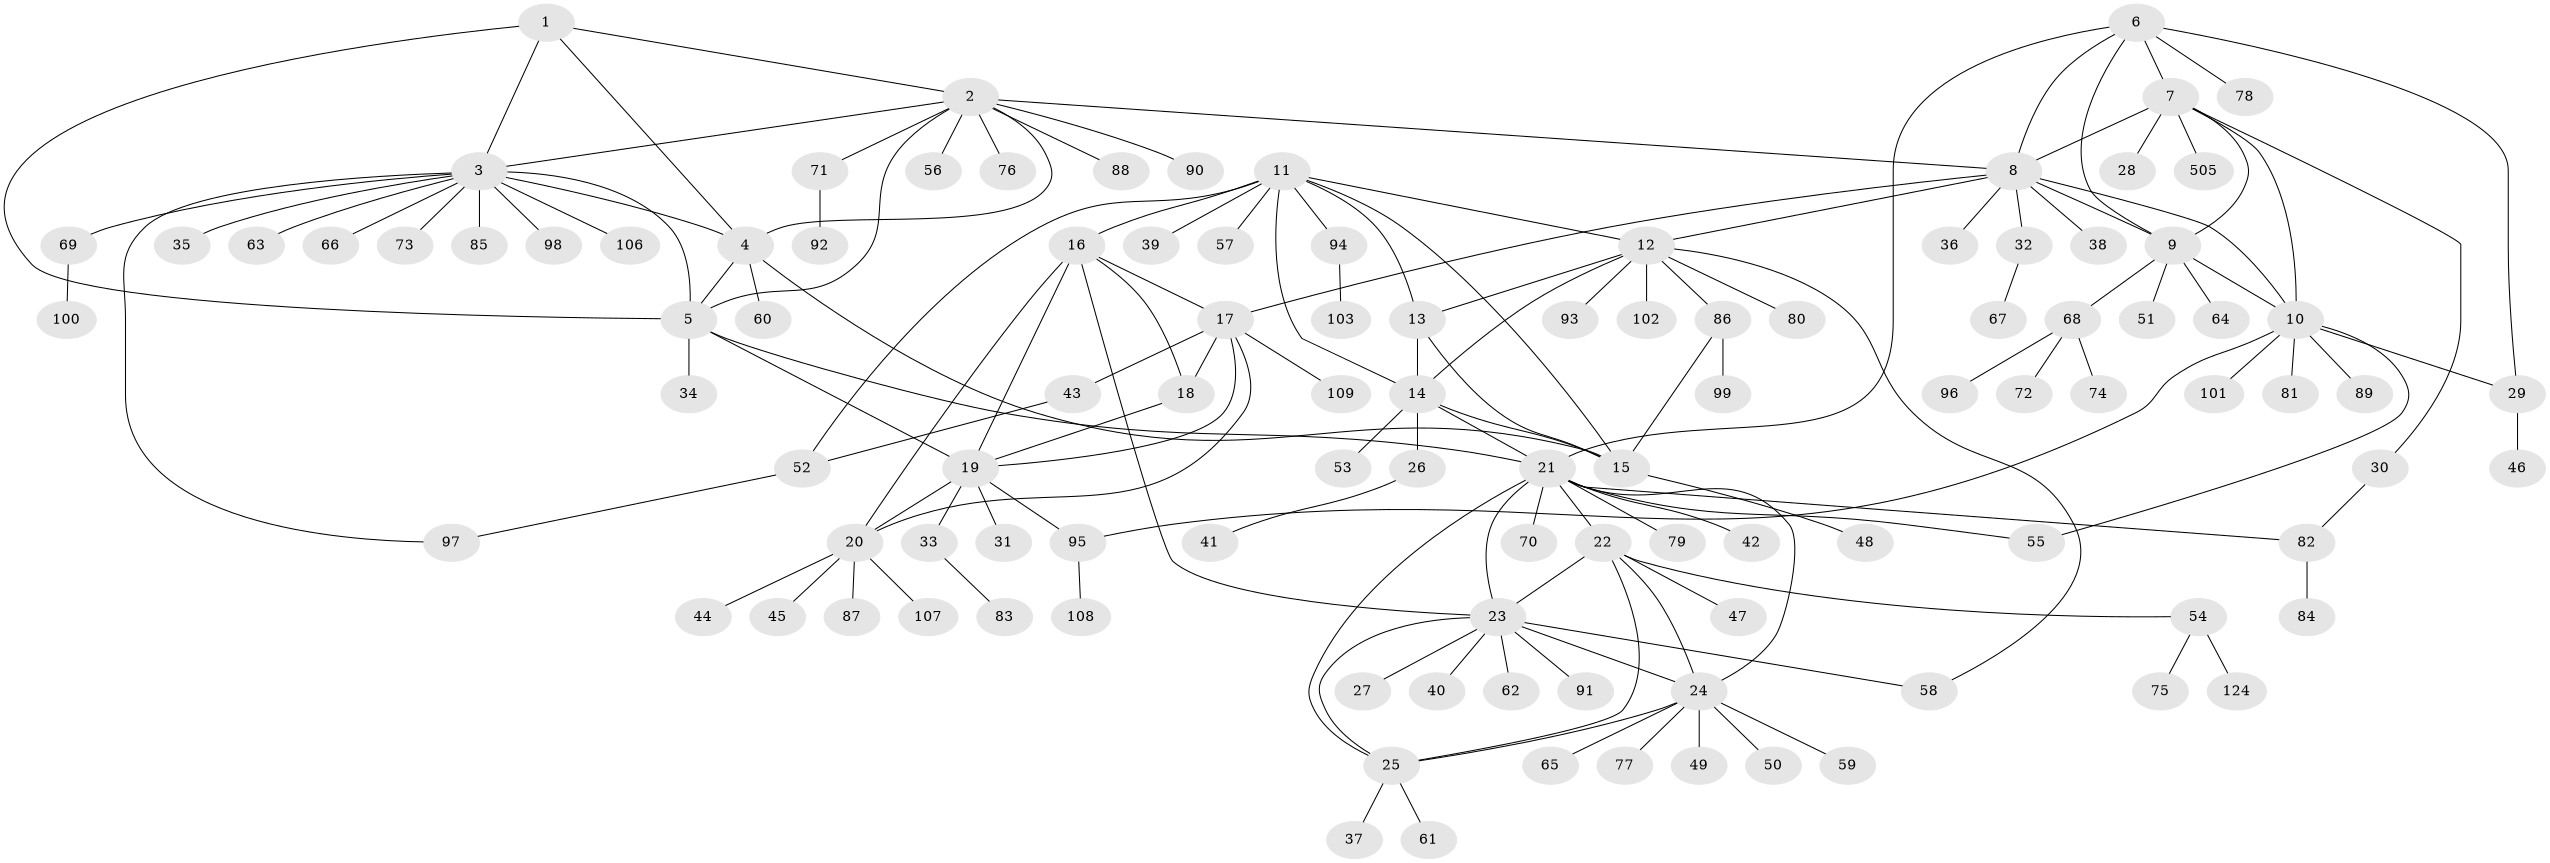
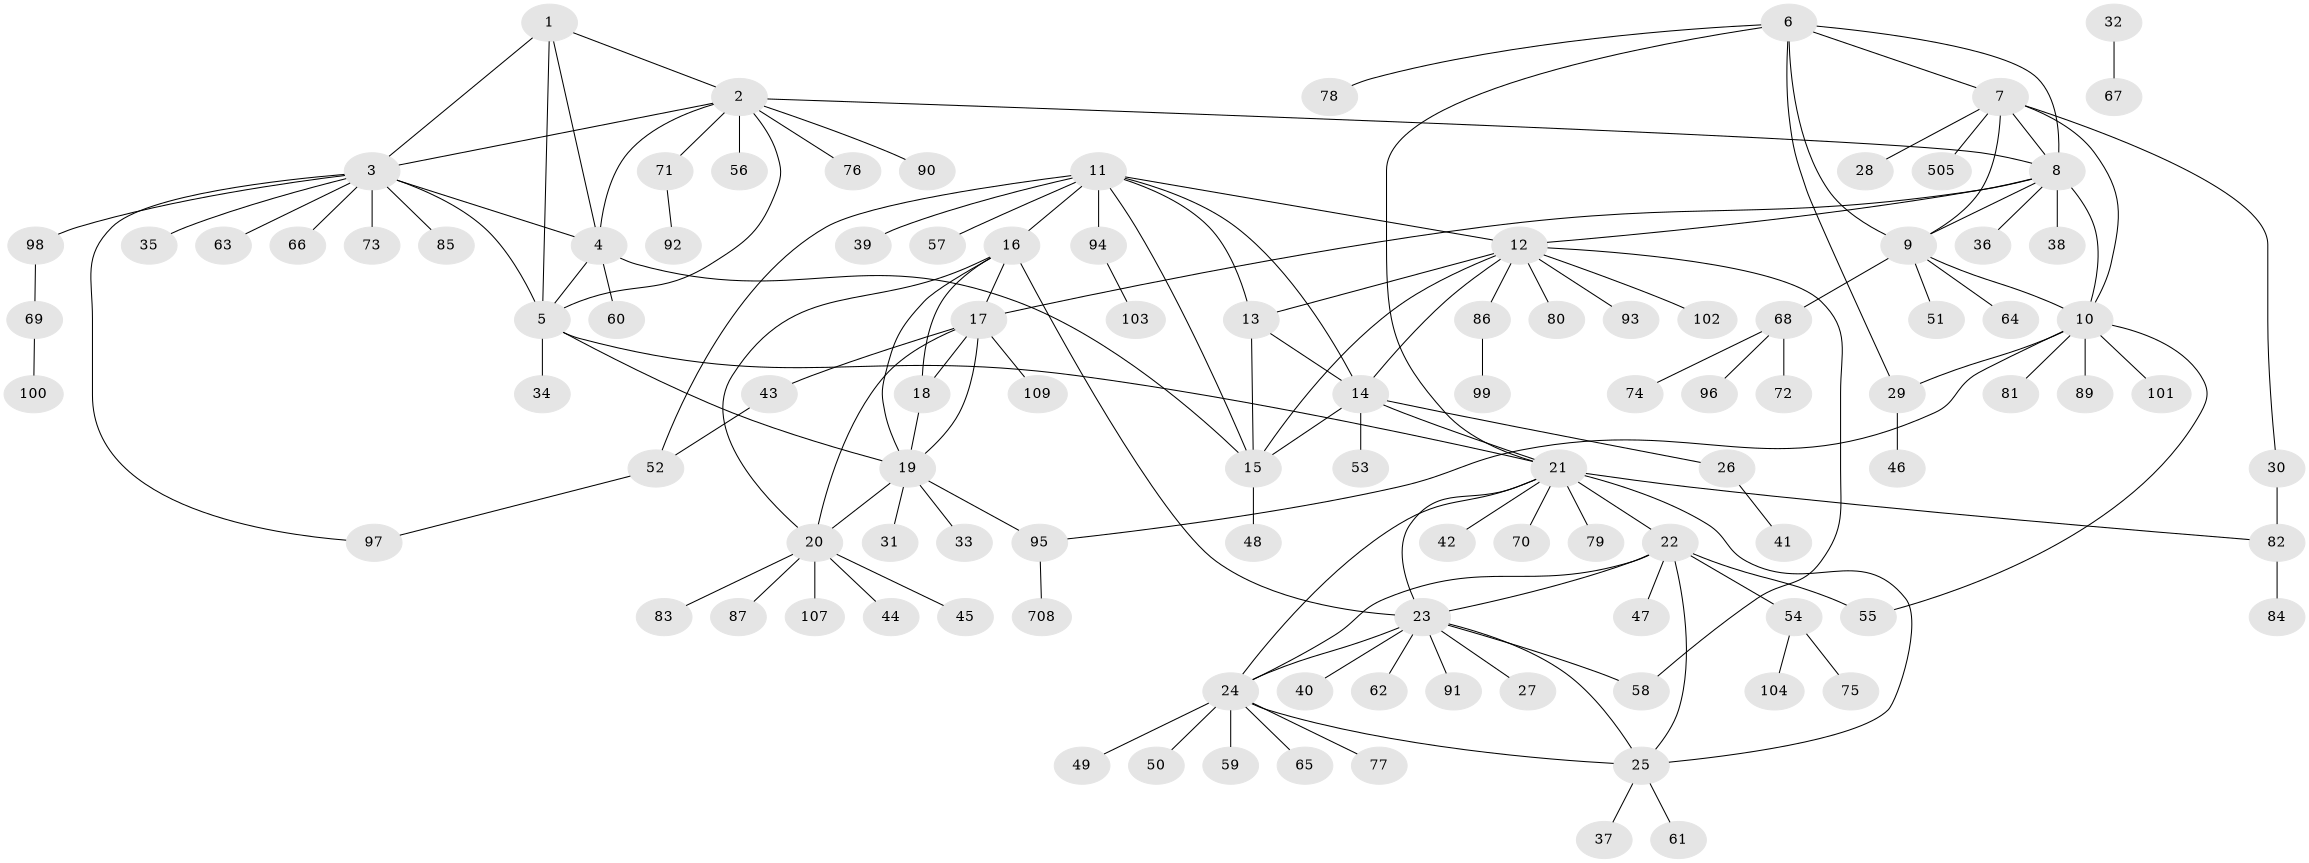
node "88": removed
edge "3" -- "69": now "98" -- "69"
edge "8" -- "32": removed
node "106": removed
edge "86" -- "15": now "12" -- "15"
edge "21" -- "55": now "22" -- "55"
edge "33" -- "83": now "20" -- "83"
node "108": label "108" -> "708"
node "124": label "124" -> "104"
